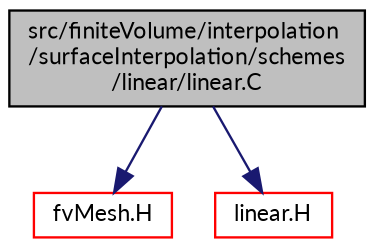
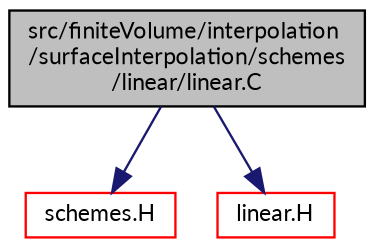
node "fvMesh.H": label "fvMesh.H" -> "schemes.H"
